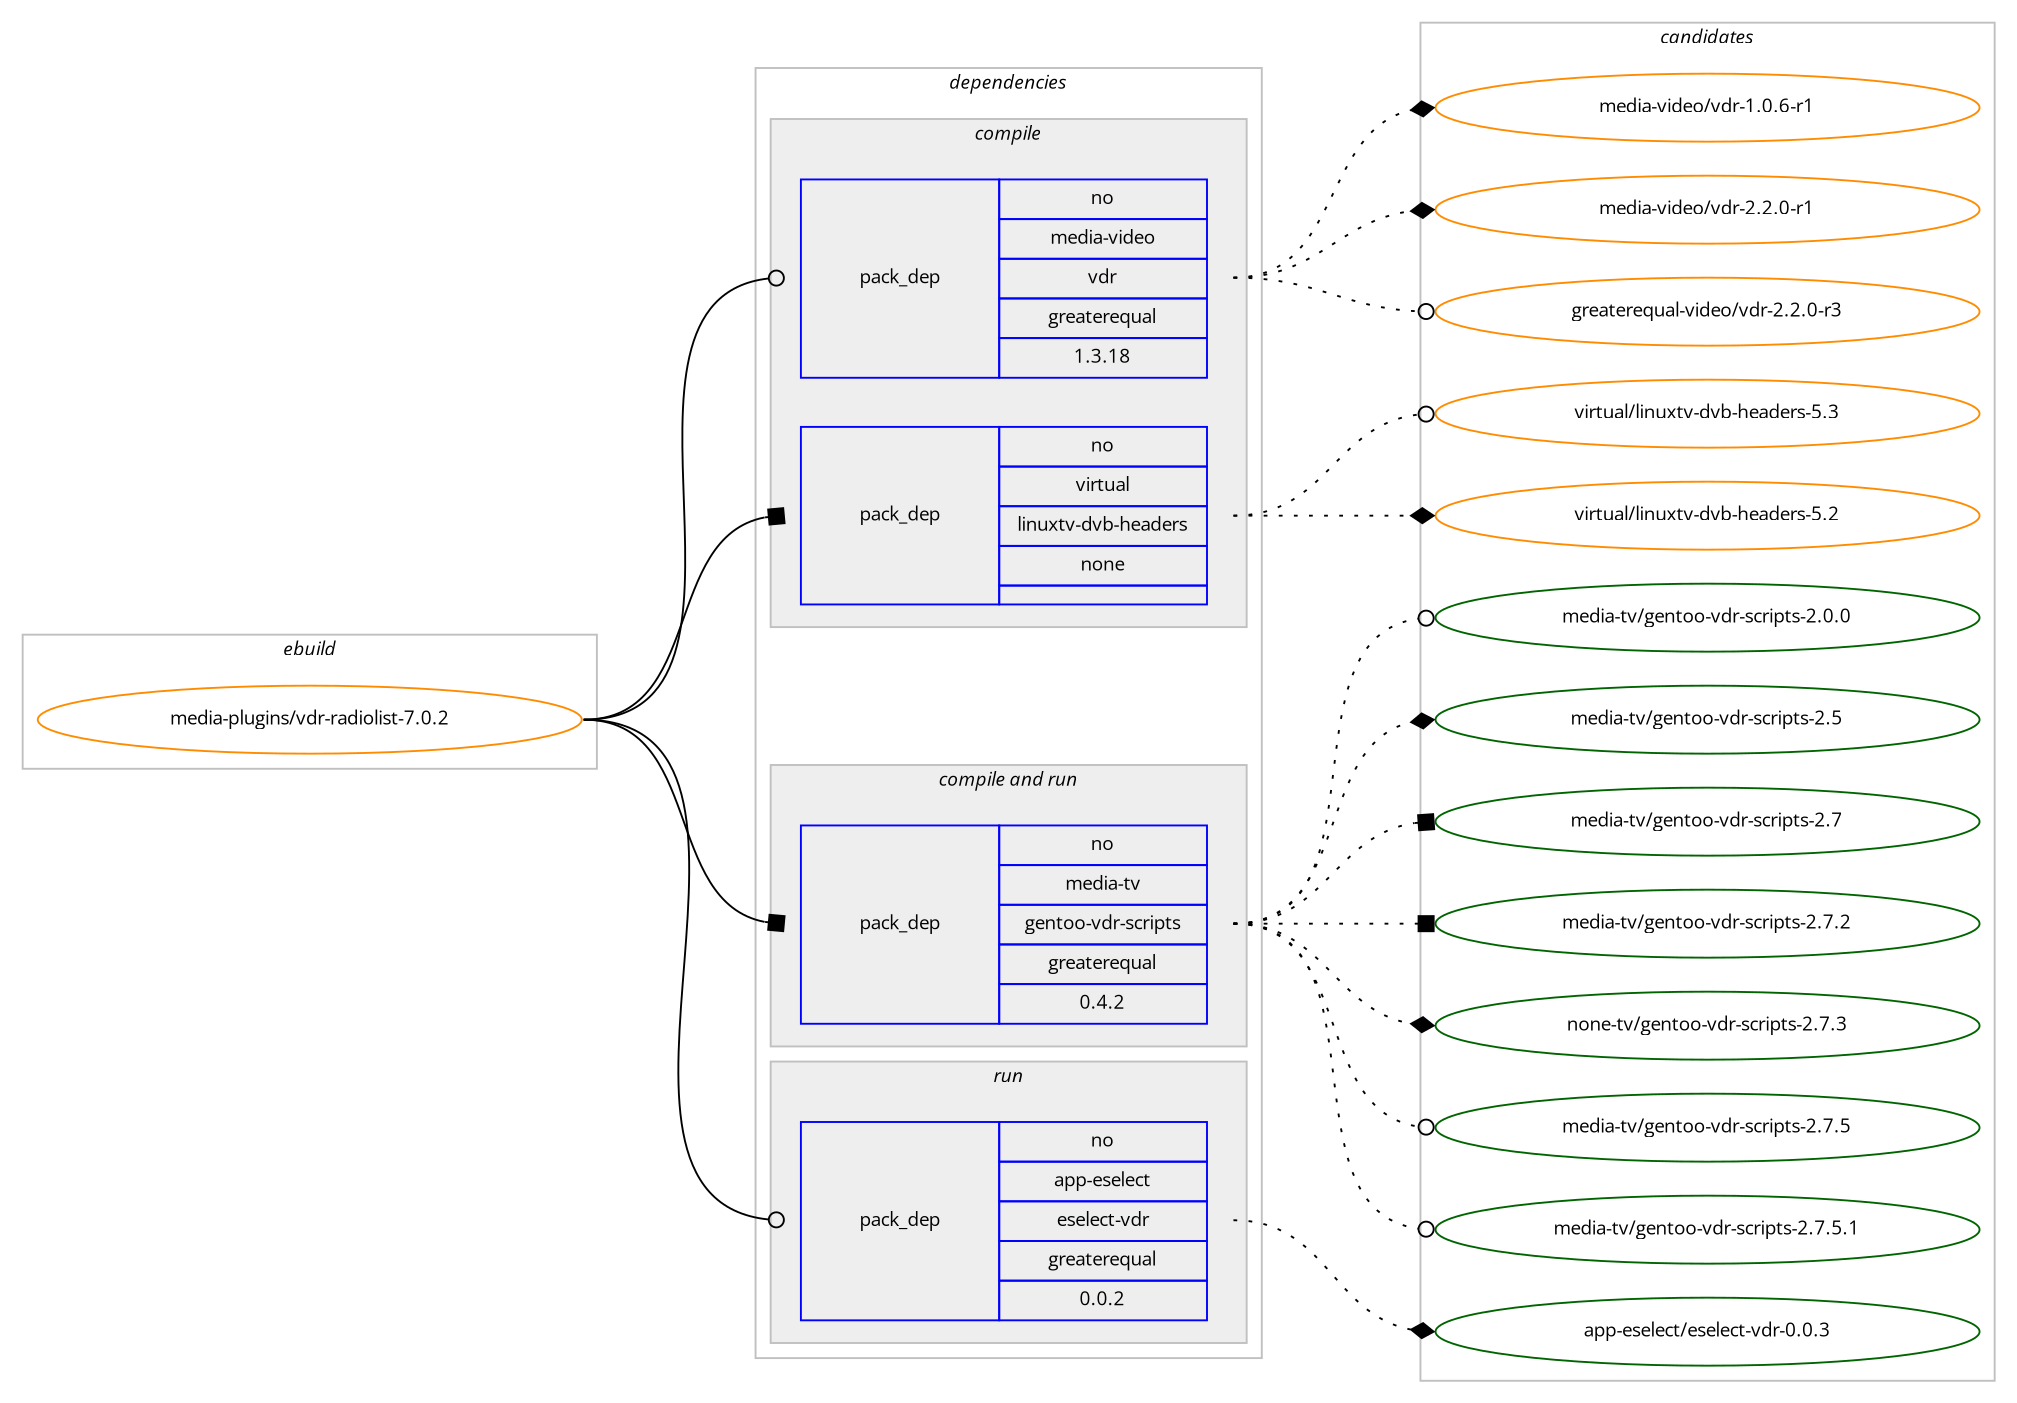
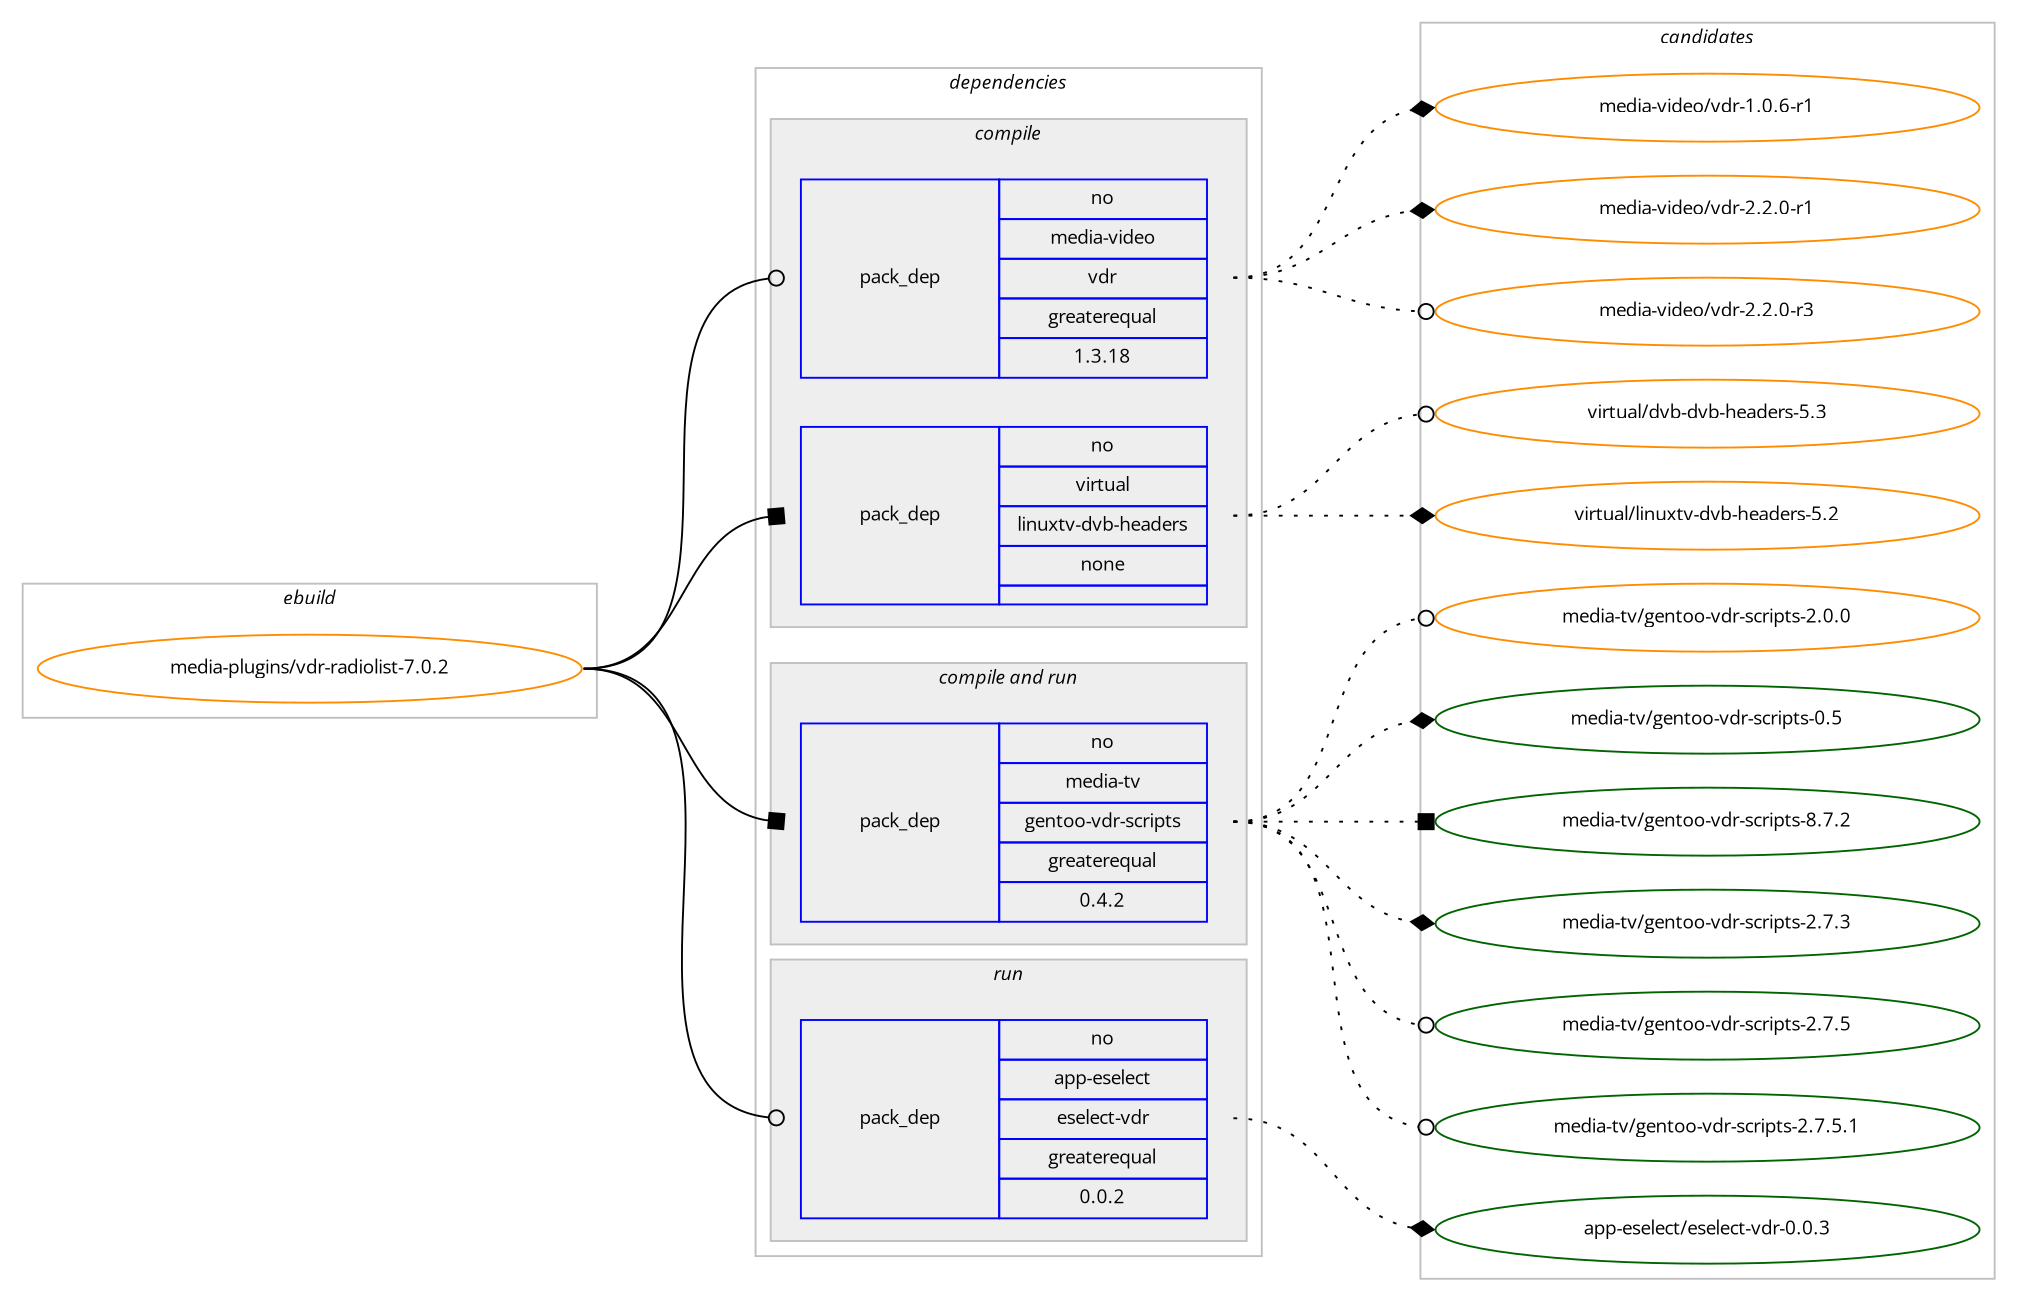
node "greaterequal-video/vdr-2.2.0-r3": label "greaterequal-video/vdr-2.2.0-r3" -> "media-video/vdr-2.2.0-r3"
node "virtual/linuxtv-dvb-headers-5.3": label "virtual/linuxtv-dvb-headers-5.3" -> "virtual/dvb-dvb-headers-5.3"
node "media-tv/gentoo-vdr-scripts-2.0.0": color darkgreen -> darkorange
node "media-tv/gentoo-vdr-scripts-2.5": label "media-tv/gentoo-vdr-scripts-2.5" -> "media-tv/gentoo-vdr-scripts-0.5"
node "media-tv/gentoo-vdr-scripts-2.7": removed
node "media-tv/gentoo-vdr-scripts-2.7.2": label "media-tv/gentoo-vdr-scripts-2.7.2" -> "media-tv/gentoo-vdr-scripts-8.7.2"
node "none-tv/gentoo-vdr-scripts-2.7.3": label "none-tv/gentoo-vdr-scripts-2.7.3" -> "media-tv/gentoo-vdr-scripts-2.7.3"
